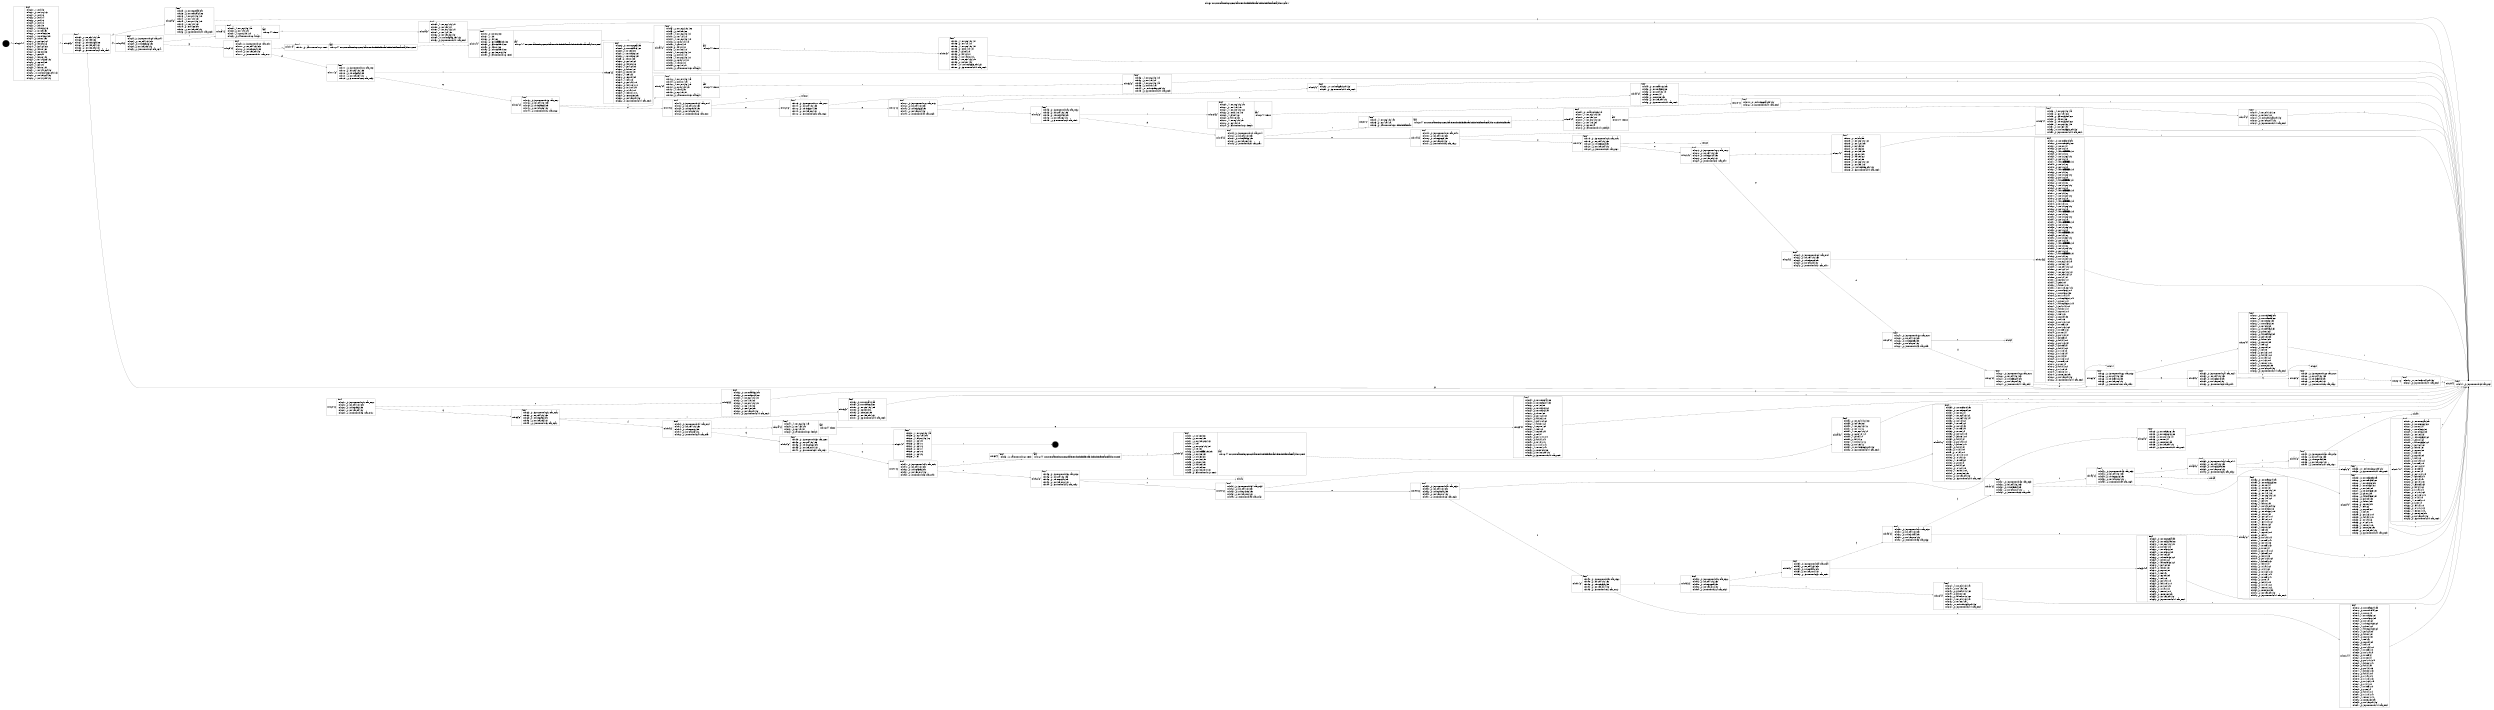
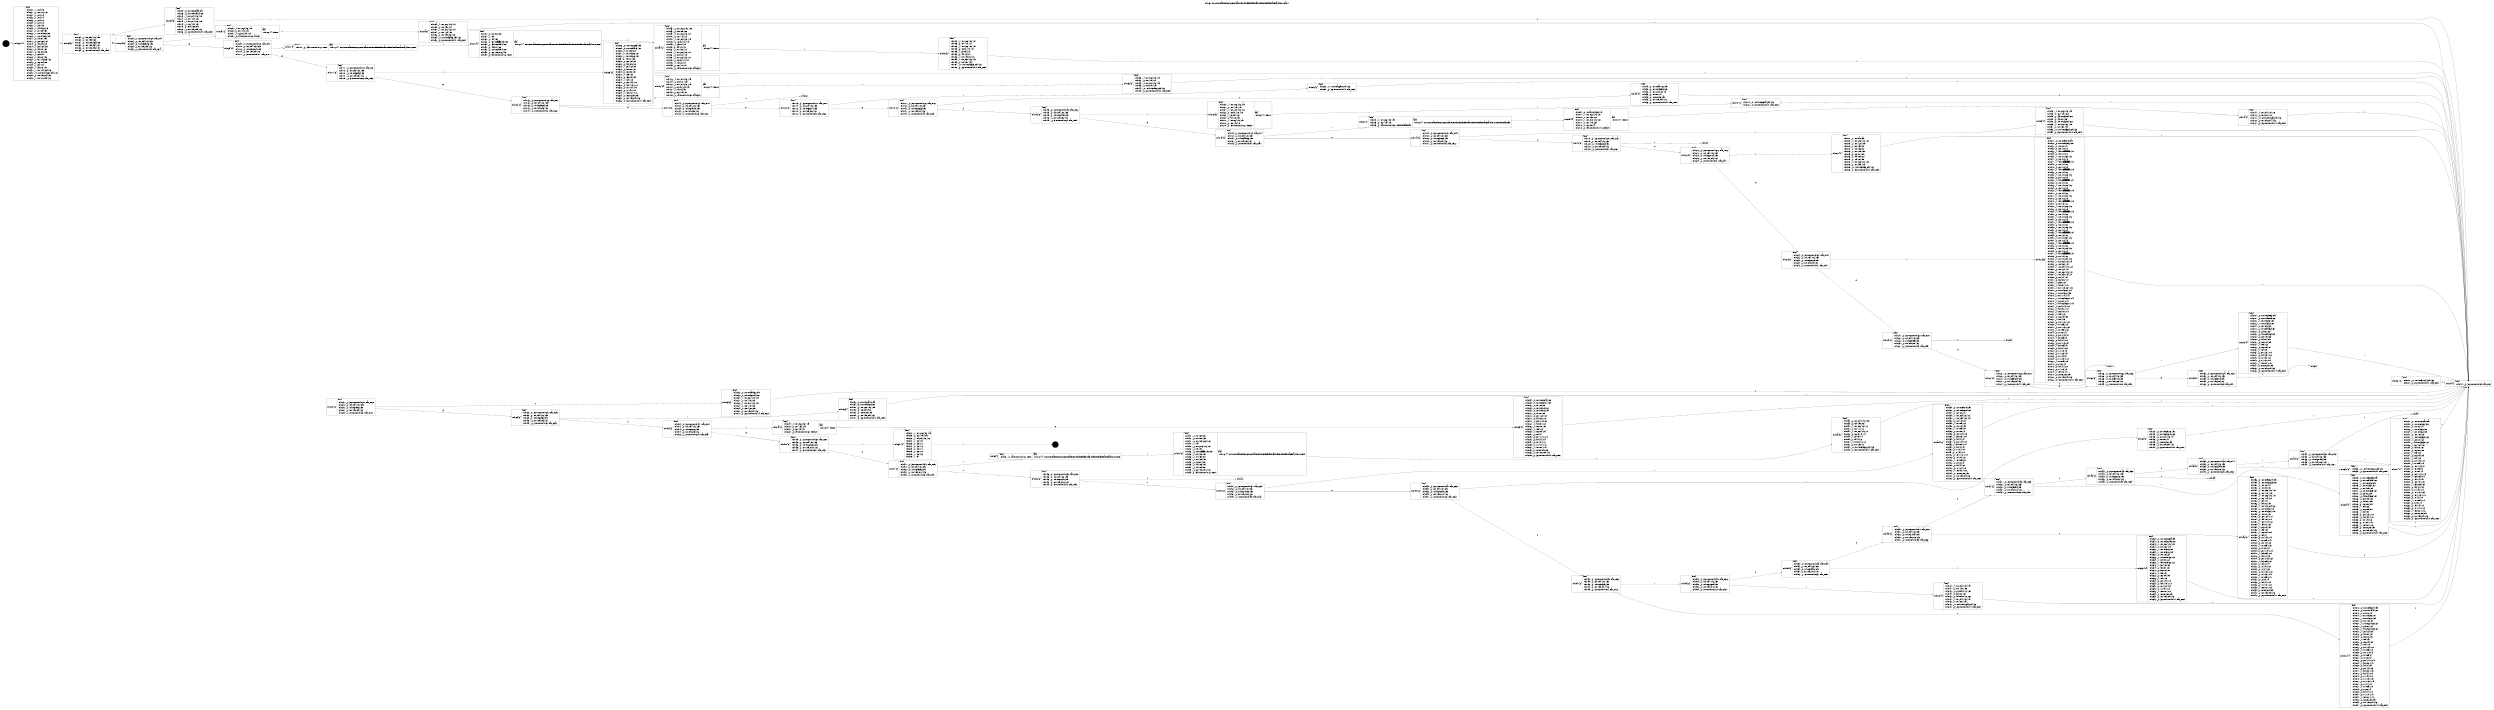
node "0x4018bb [28]": removed
edge "0x40247d [5]" -> "0x4016bf [32]": removed, label "32"
